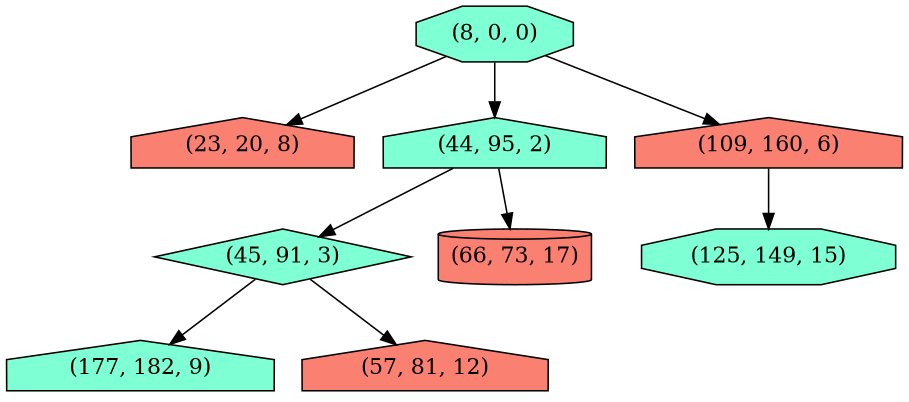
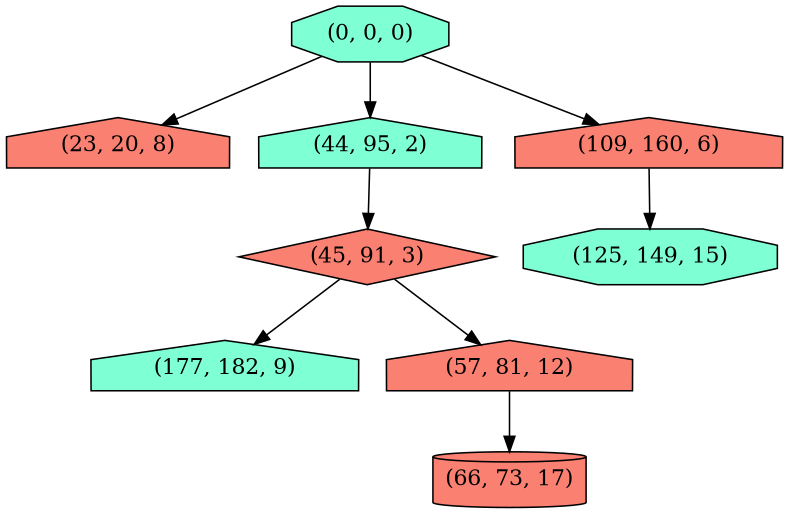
node "(8, 0, 0)": label "(8, 0, 0)" -> "(0, 0, 0)"
edge "(44, 95, 2)" -> "(66, 73, 17)": now "(57, 81, 12)" -> "(66, 73, 17)"
node "(45, 91, 3)": fillcolor aquamarine -> salmon
